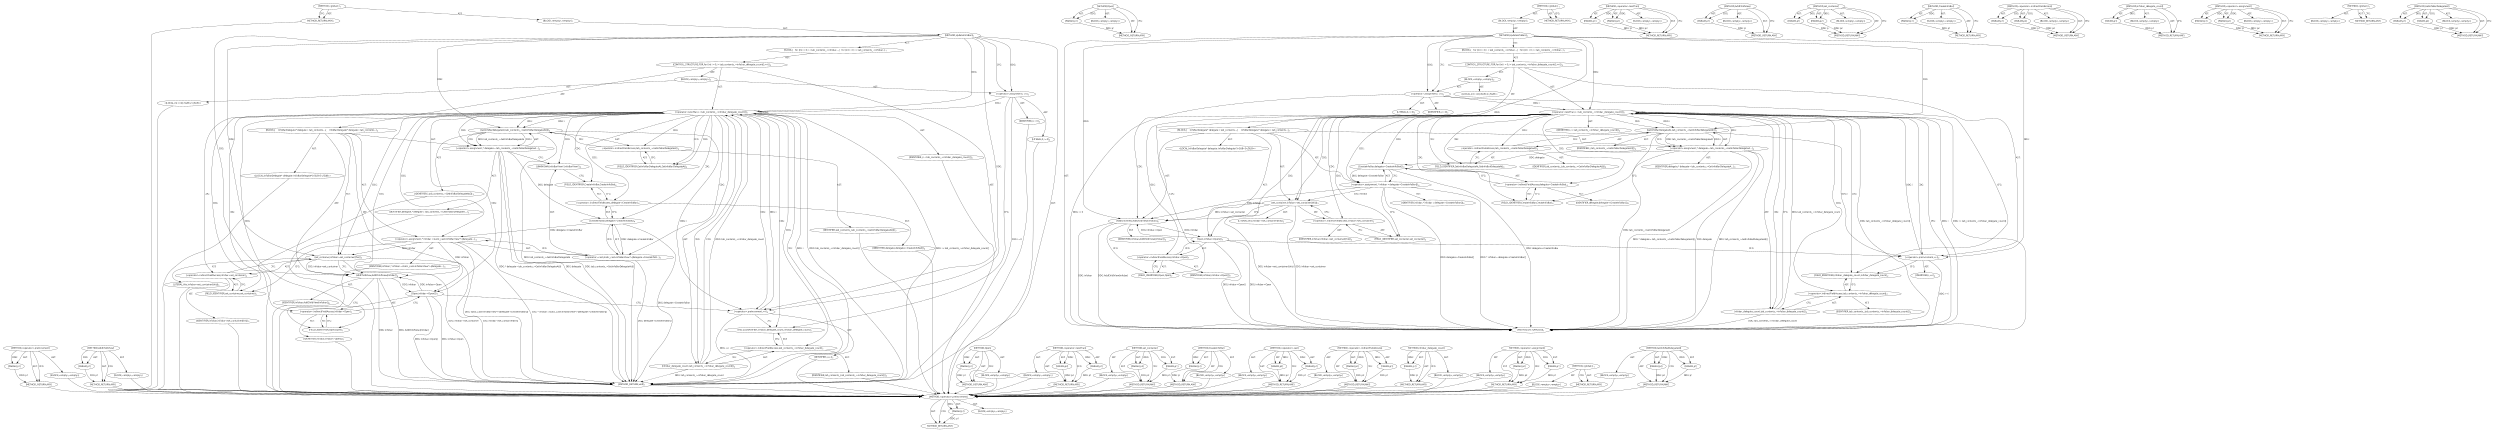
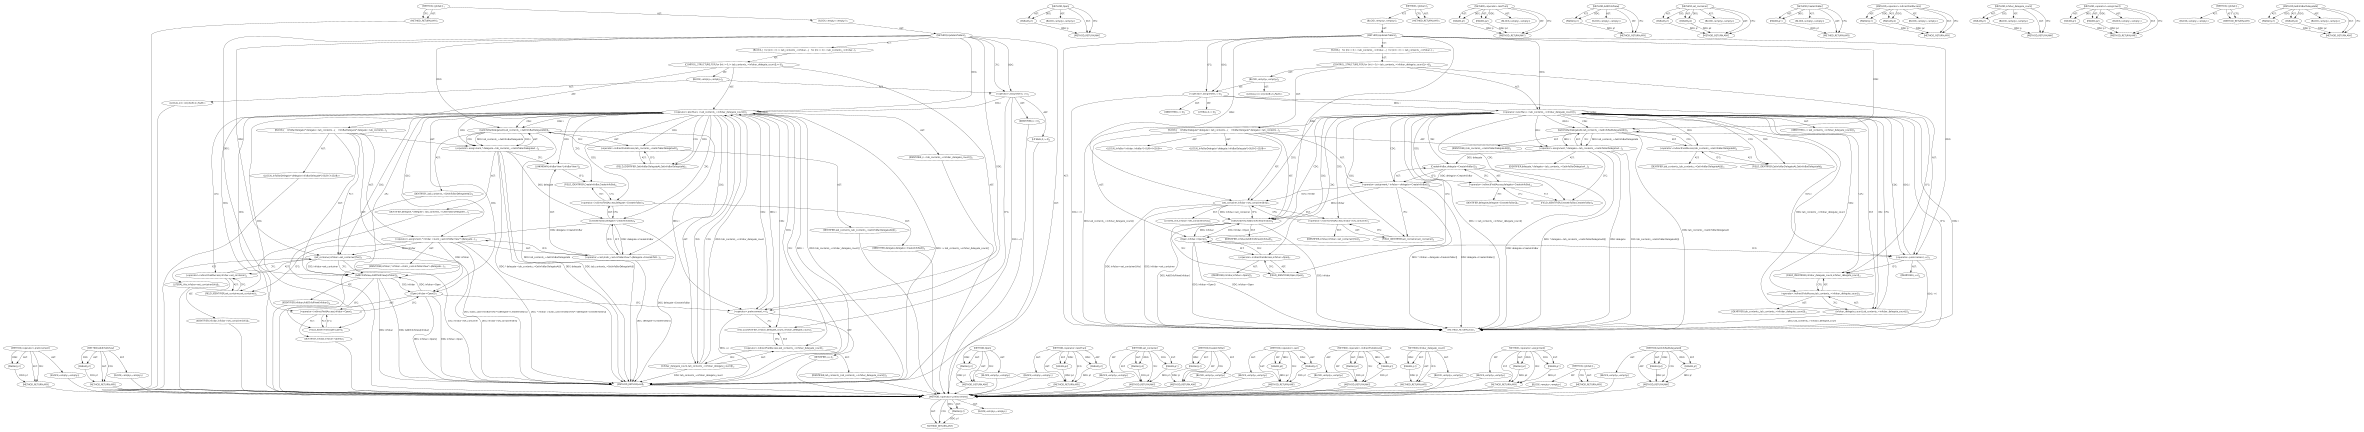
node "<(LOCAL,InfoBar* infobar: InfoBar*)<SUB>4</SUB>>": added
node "(IDENTIFIER,infobar,* infobar = delegate->CreateInfoBar())": removed
